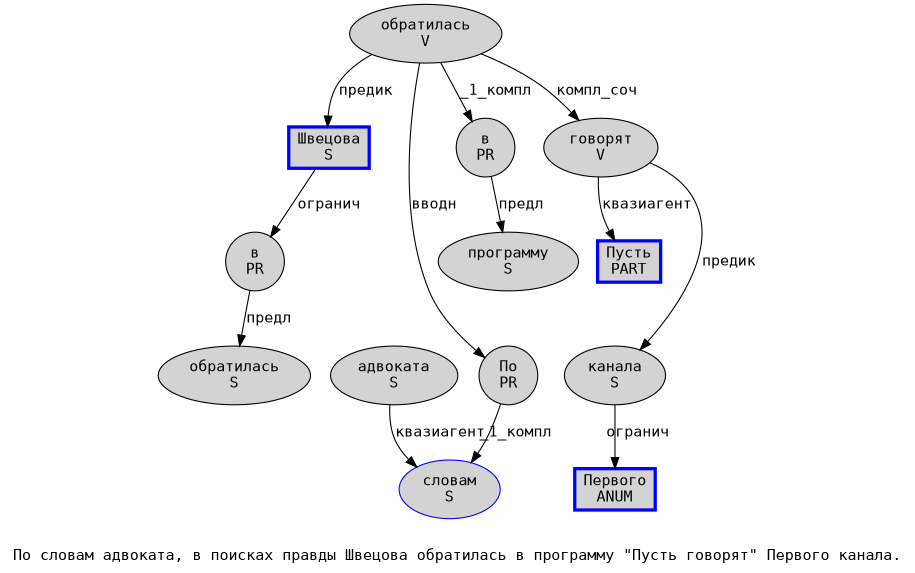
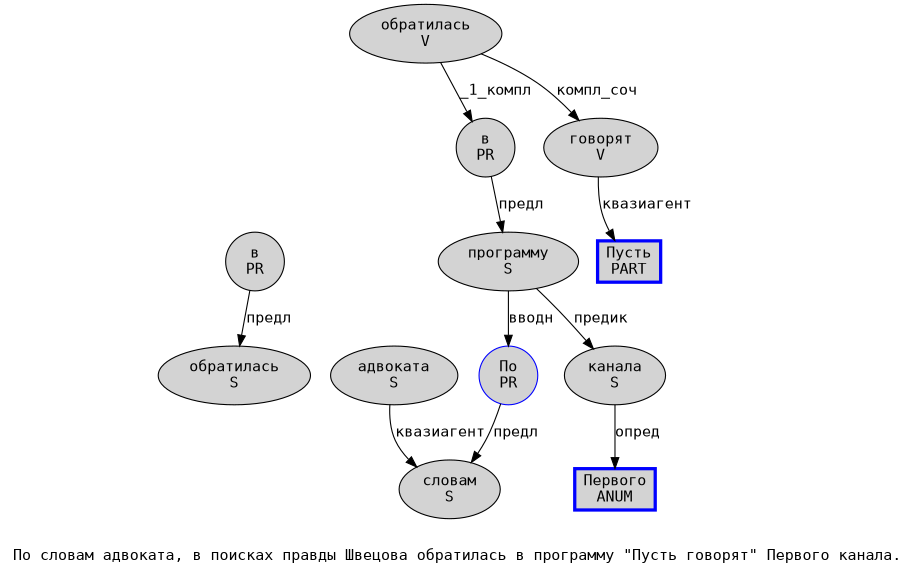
node "Швецова S": removed
edge "обратилась V" -> "По PR": now "программу S" -> "По PR"
edge "говорят V" -> "канала S": now "программу S" -> "канала S"
node "По PR": color black -> blue
edge "По PR" -> "словам S": label "_1_компл" -> "предл"
edge "канала S" -> "Первого ANUM": label "огранич" -> "опред"
node "словам S": color blue -> black
